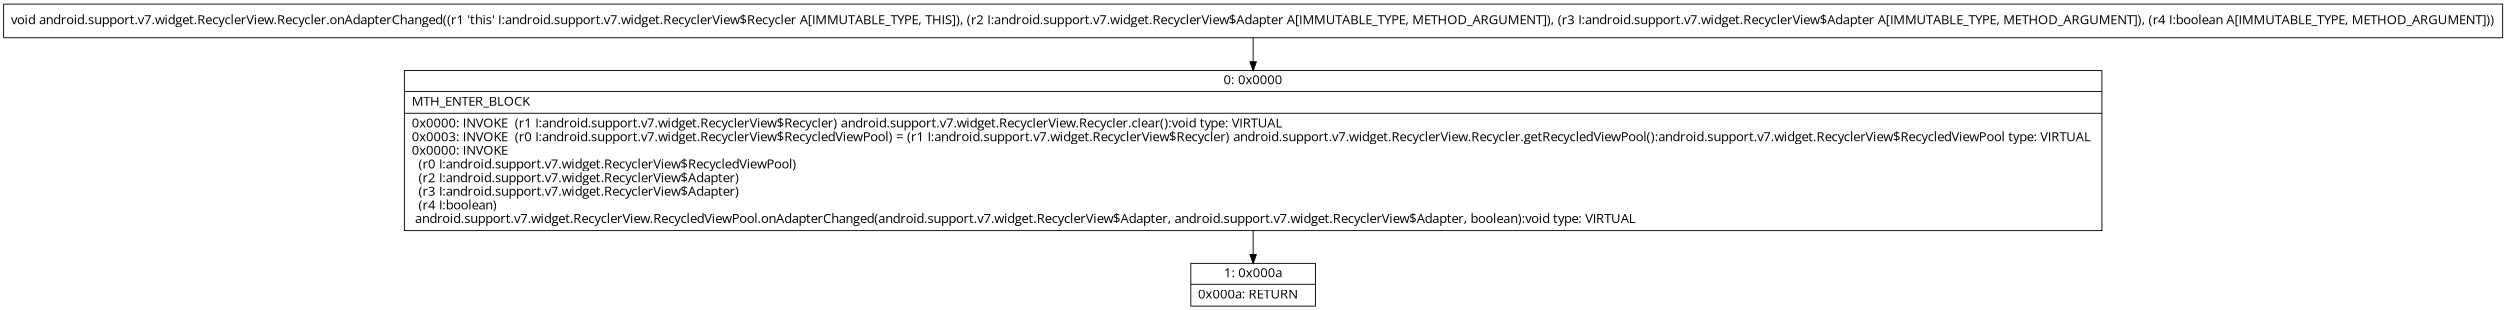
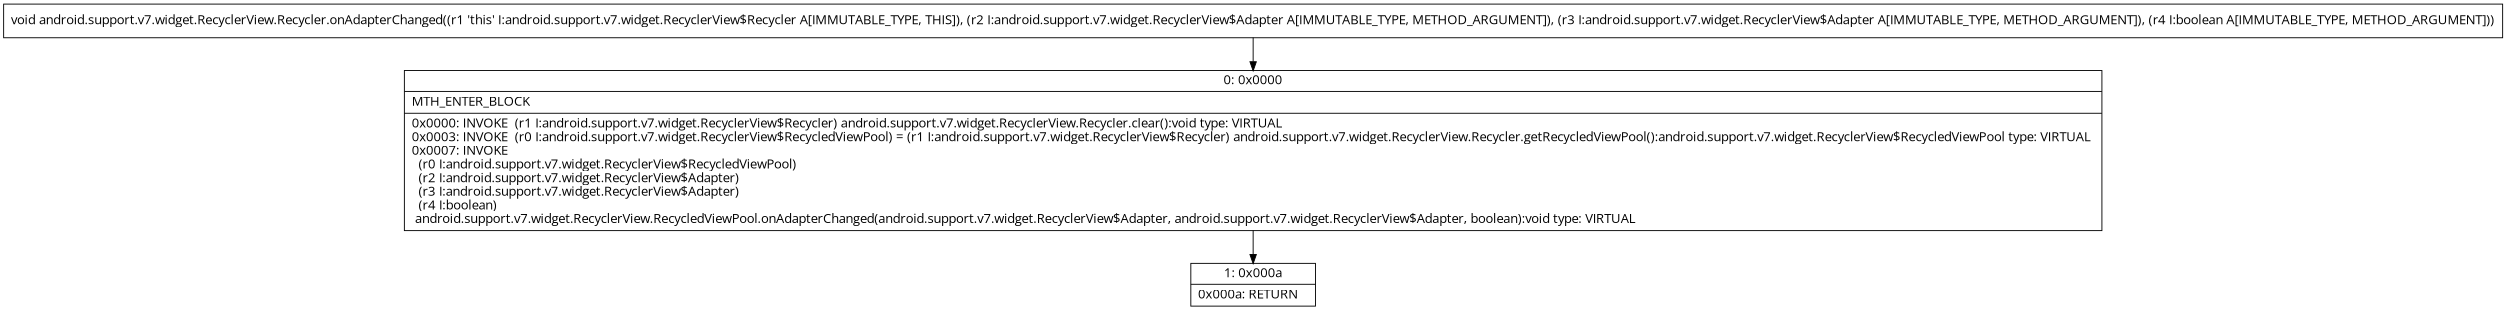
node "0: 0x0000": text "0x0000: INVOKE" -> "0x0007: INVOKE"
